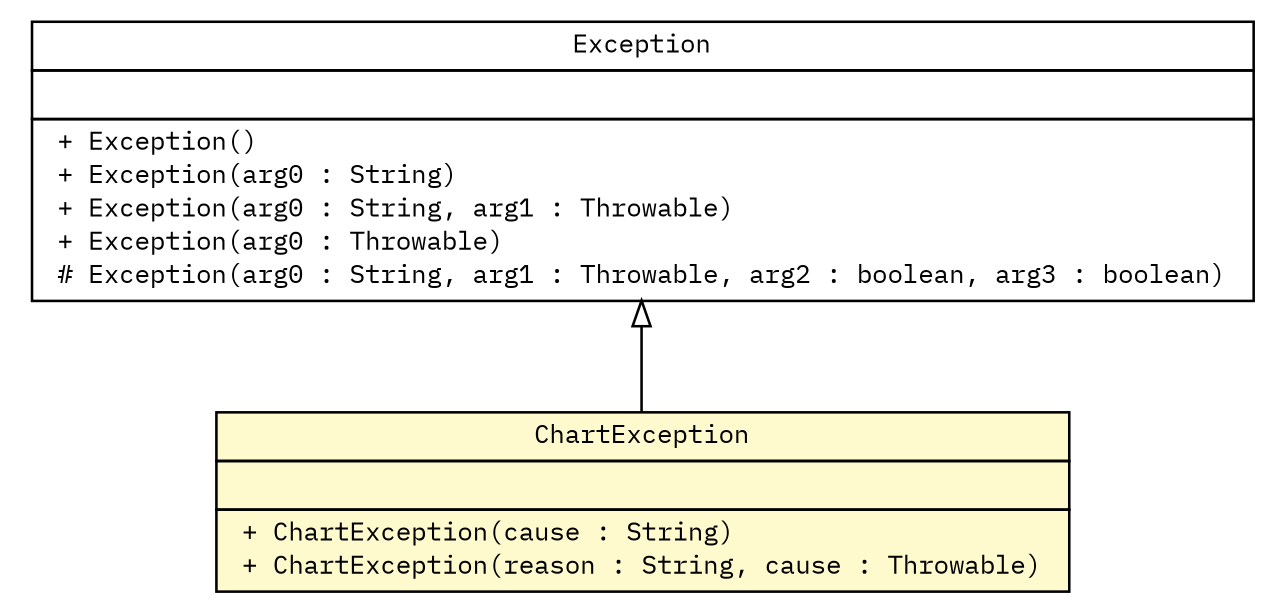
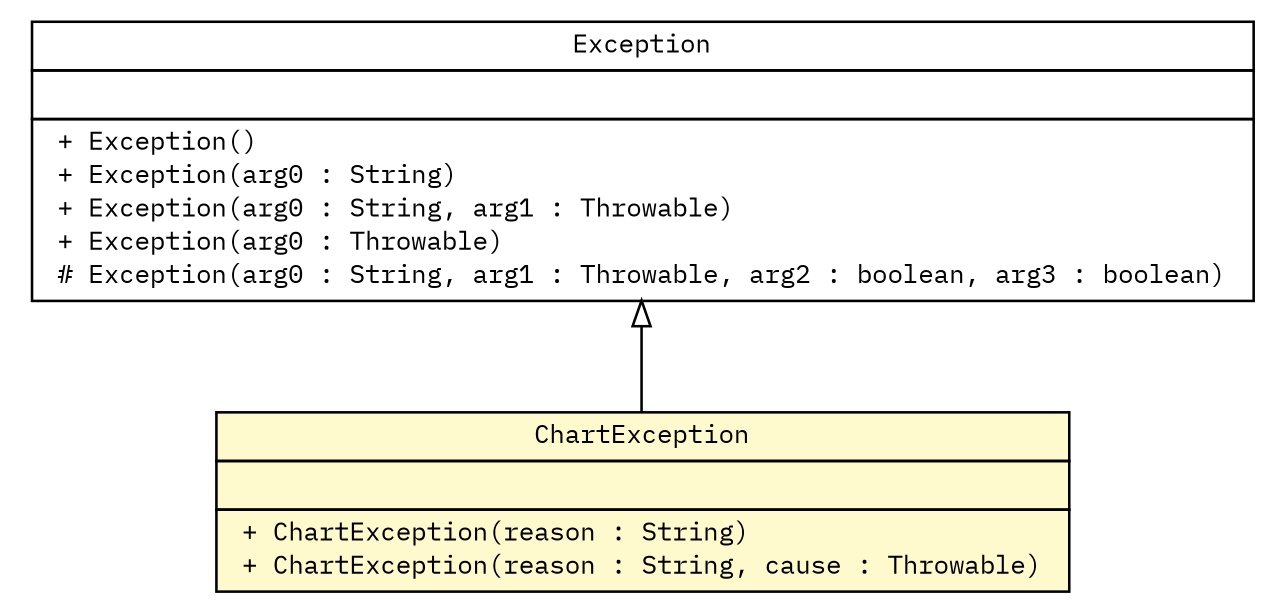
node "ChartException": text "+ ChartException(cause : String)" -> "+ ChartException(reason : String)"
